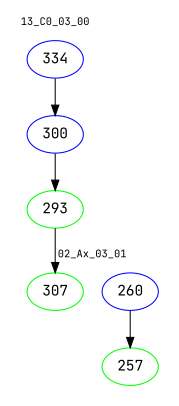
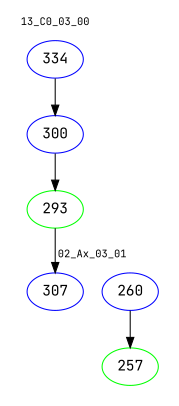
node "307": color green -> blue
